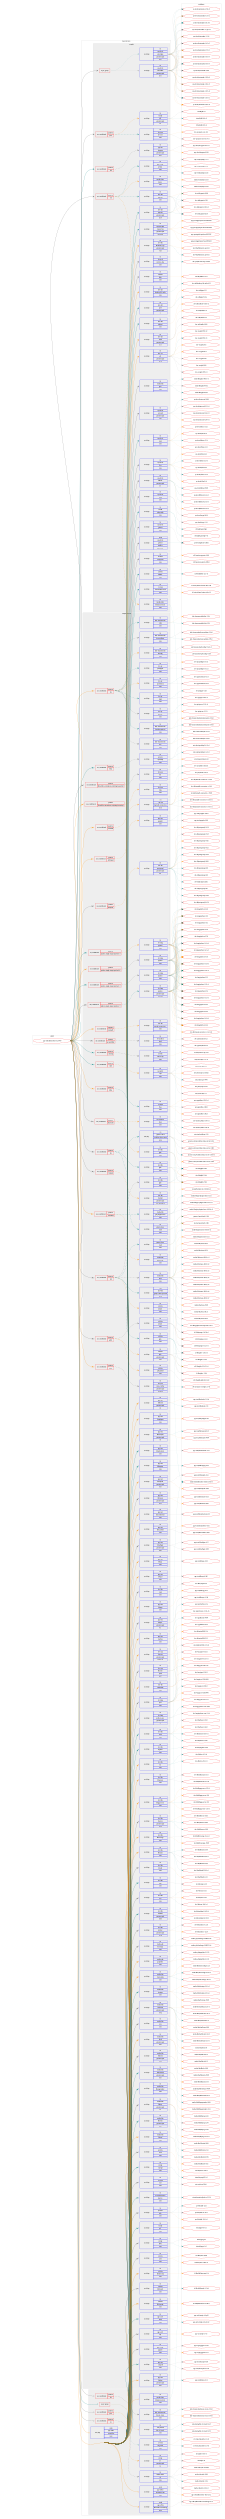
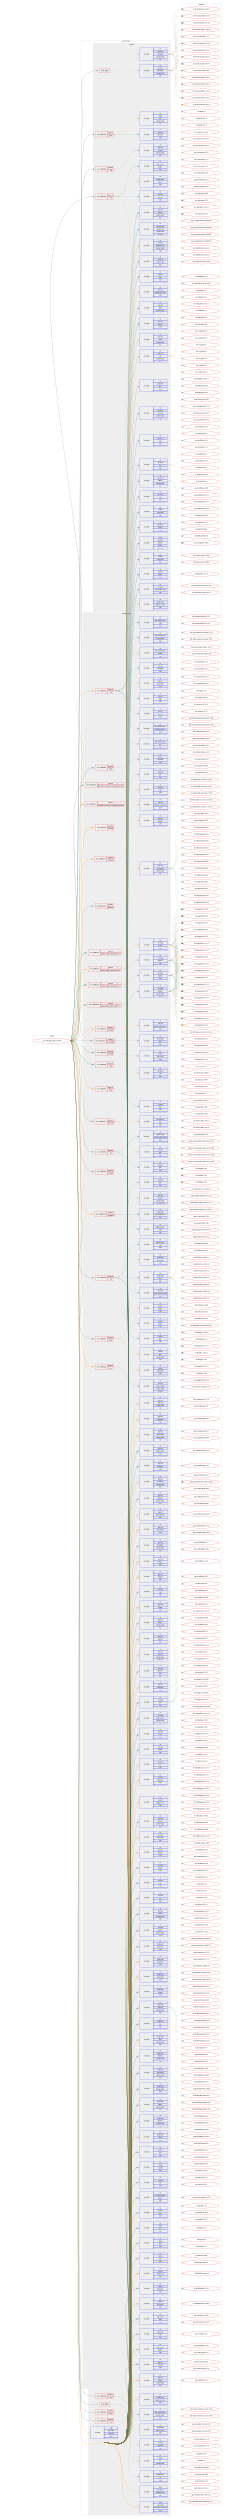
node "dev-libs/libassuan-2.4.3-r1": added
